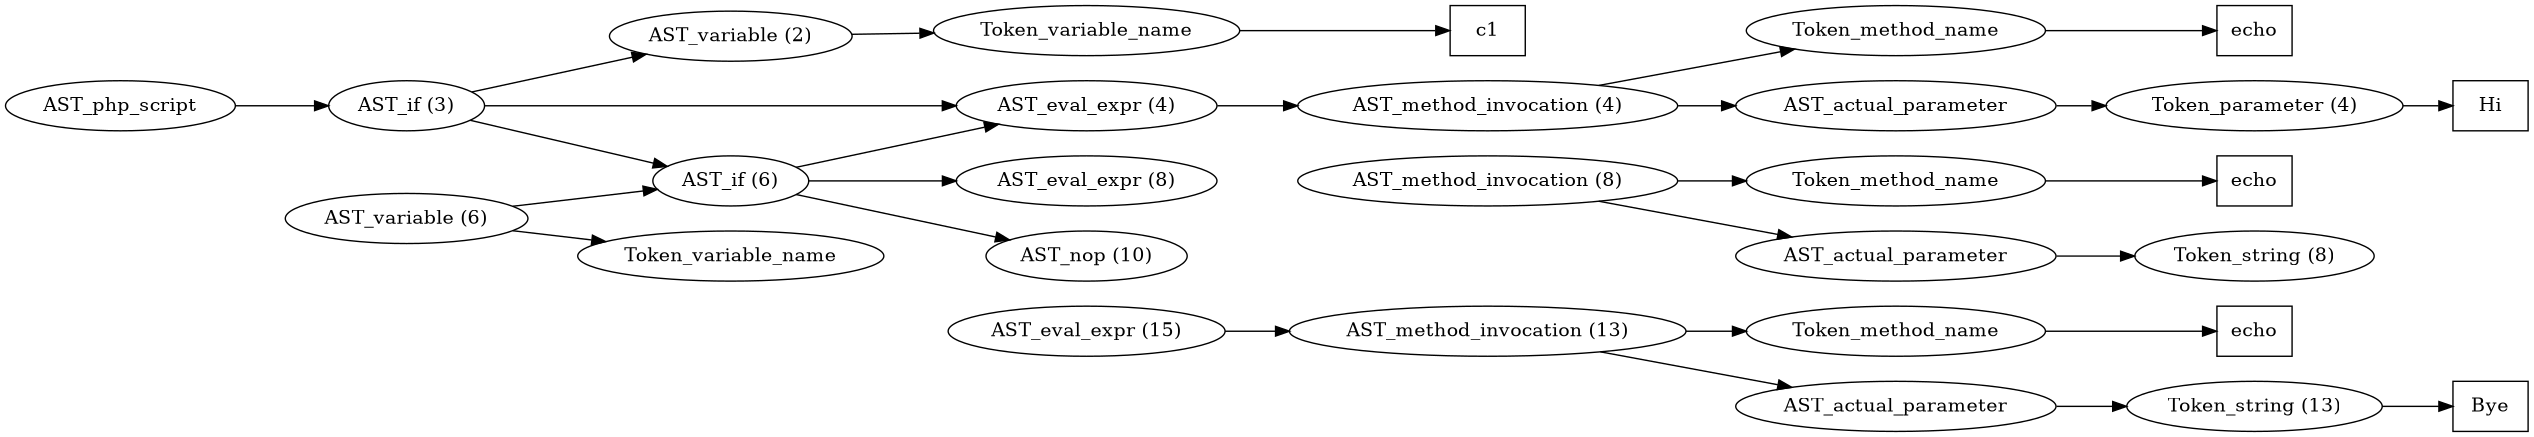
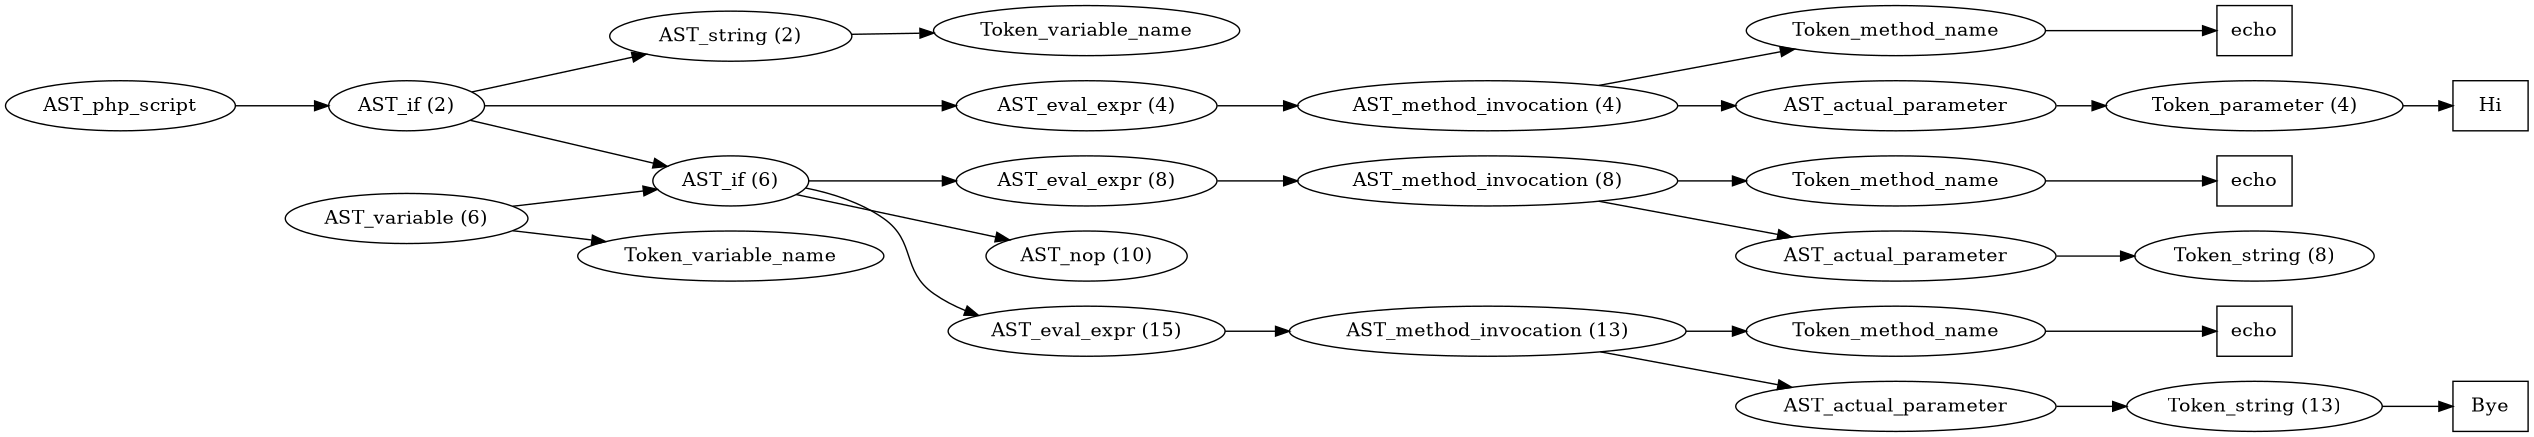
node "c1": removed
node "AST_variable (2)": label "AST_variable (2)" -> "AST_string (2)"
node "AST_if (3)": label "AST_if (3)" -> "AST_if (2)"
edge "AST_if (6)" -> "AST_eval_expr (4)": now "AST_if (6)" -> "AST_eval_expr (15)"
edge "AST_eval_expr (8)" -> "AST_method_invocation (8)": added
